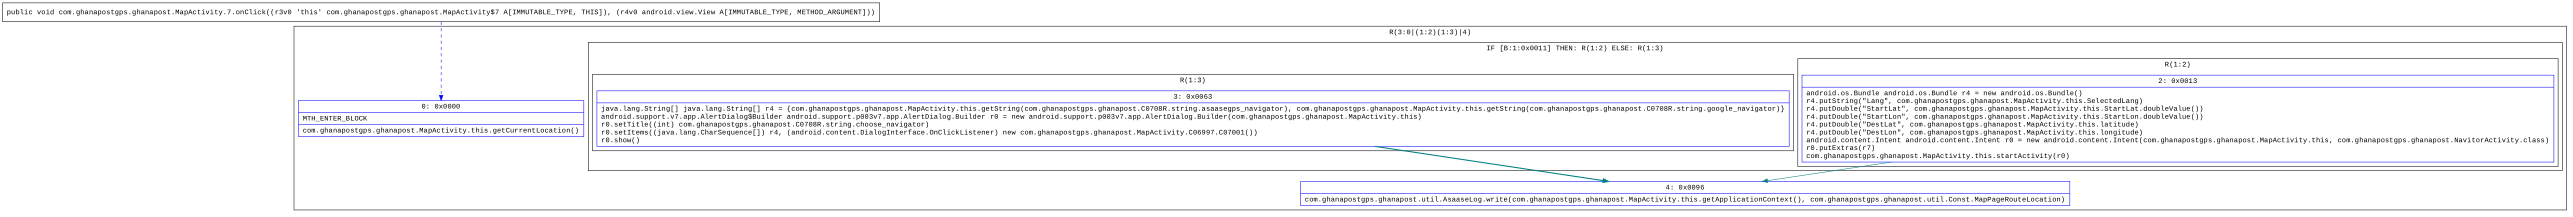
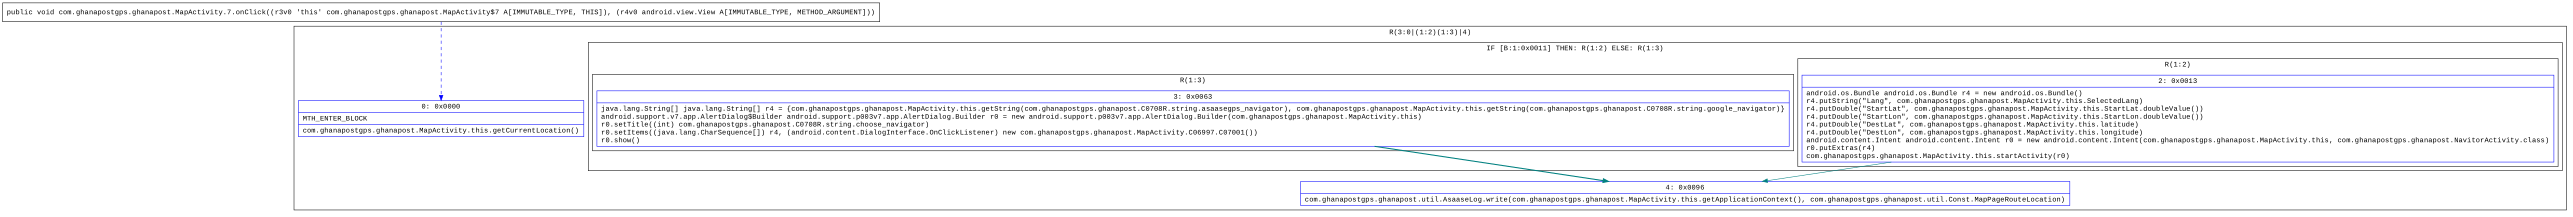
node "2: 0x0013": text "r0.putExtras(r7)" -> "r0.putExtras(r4)"
